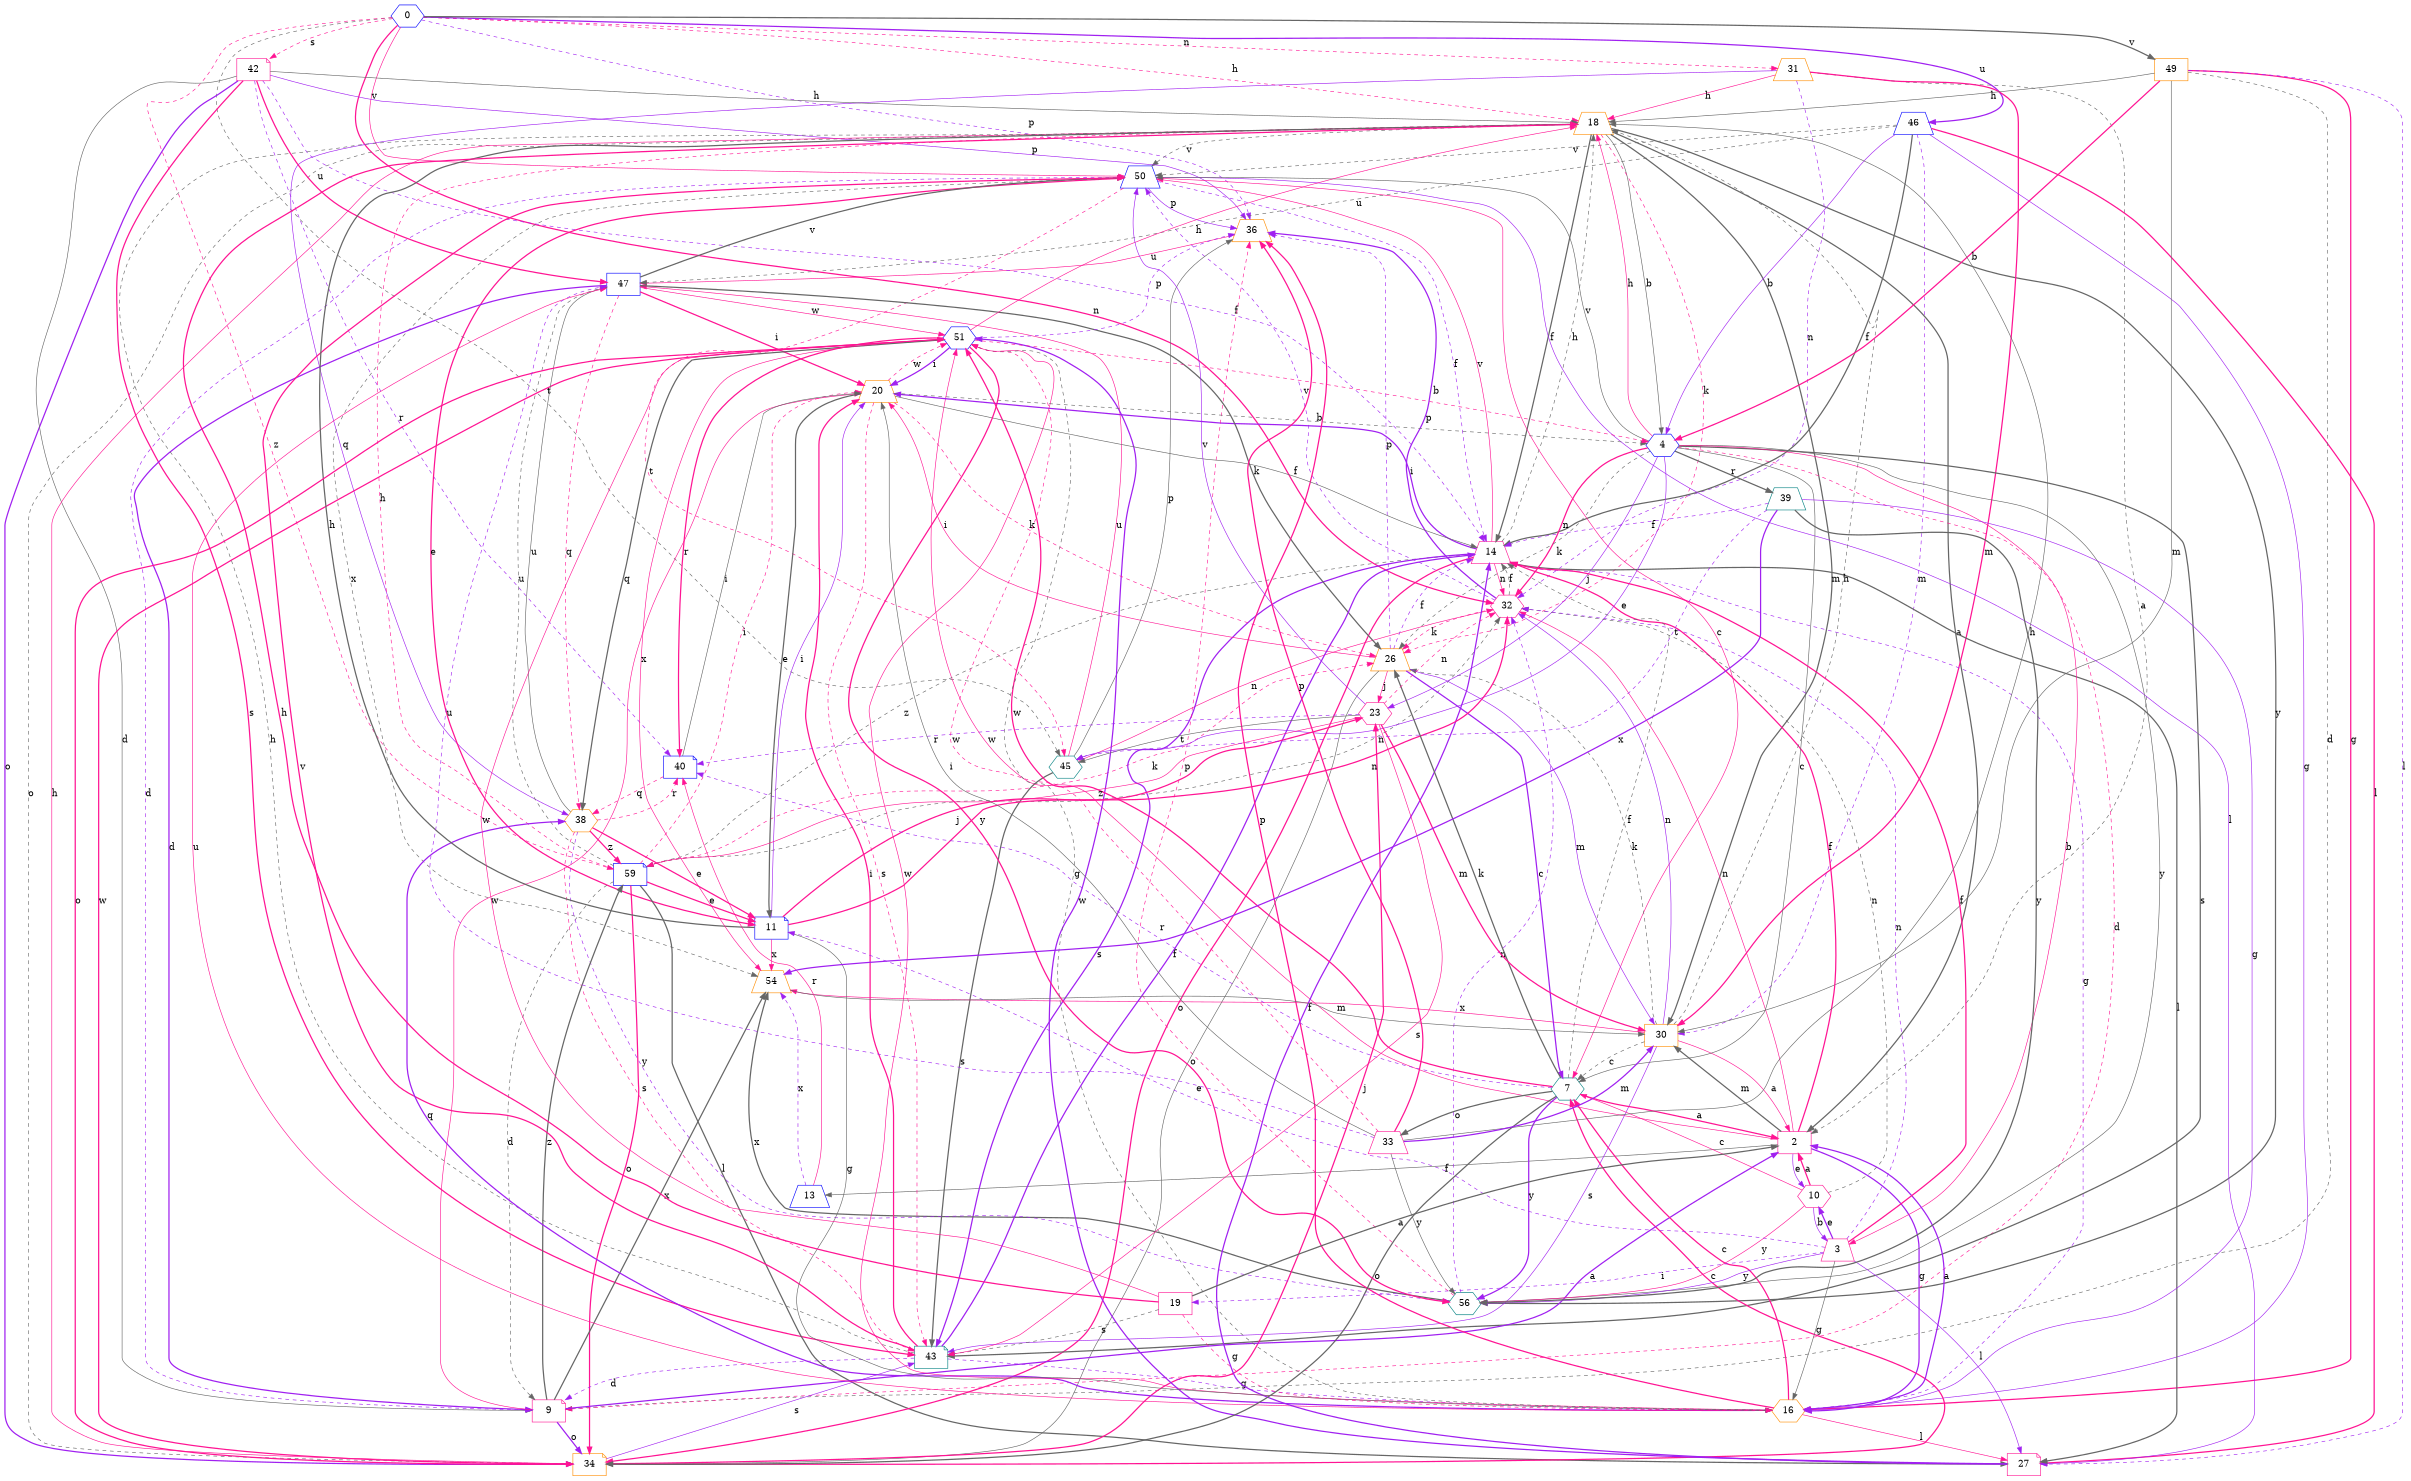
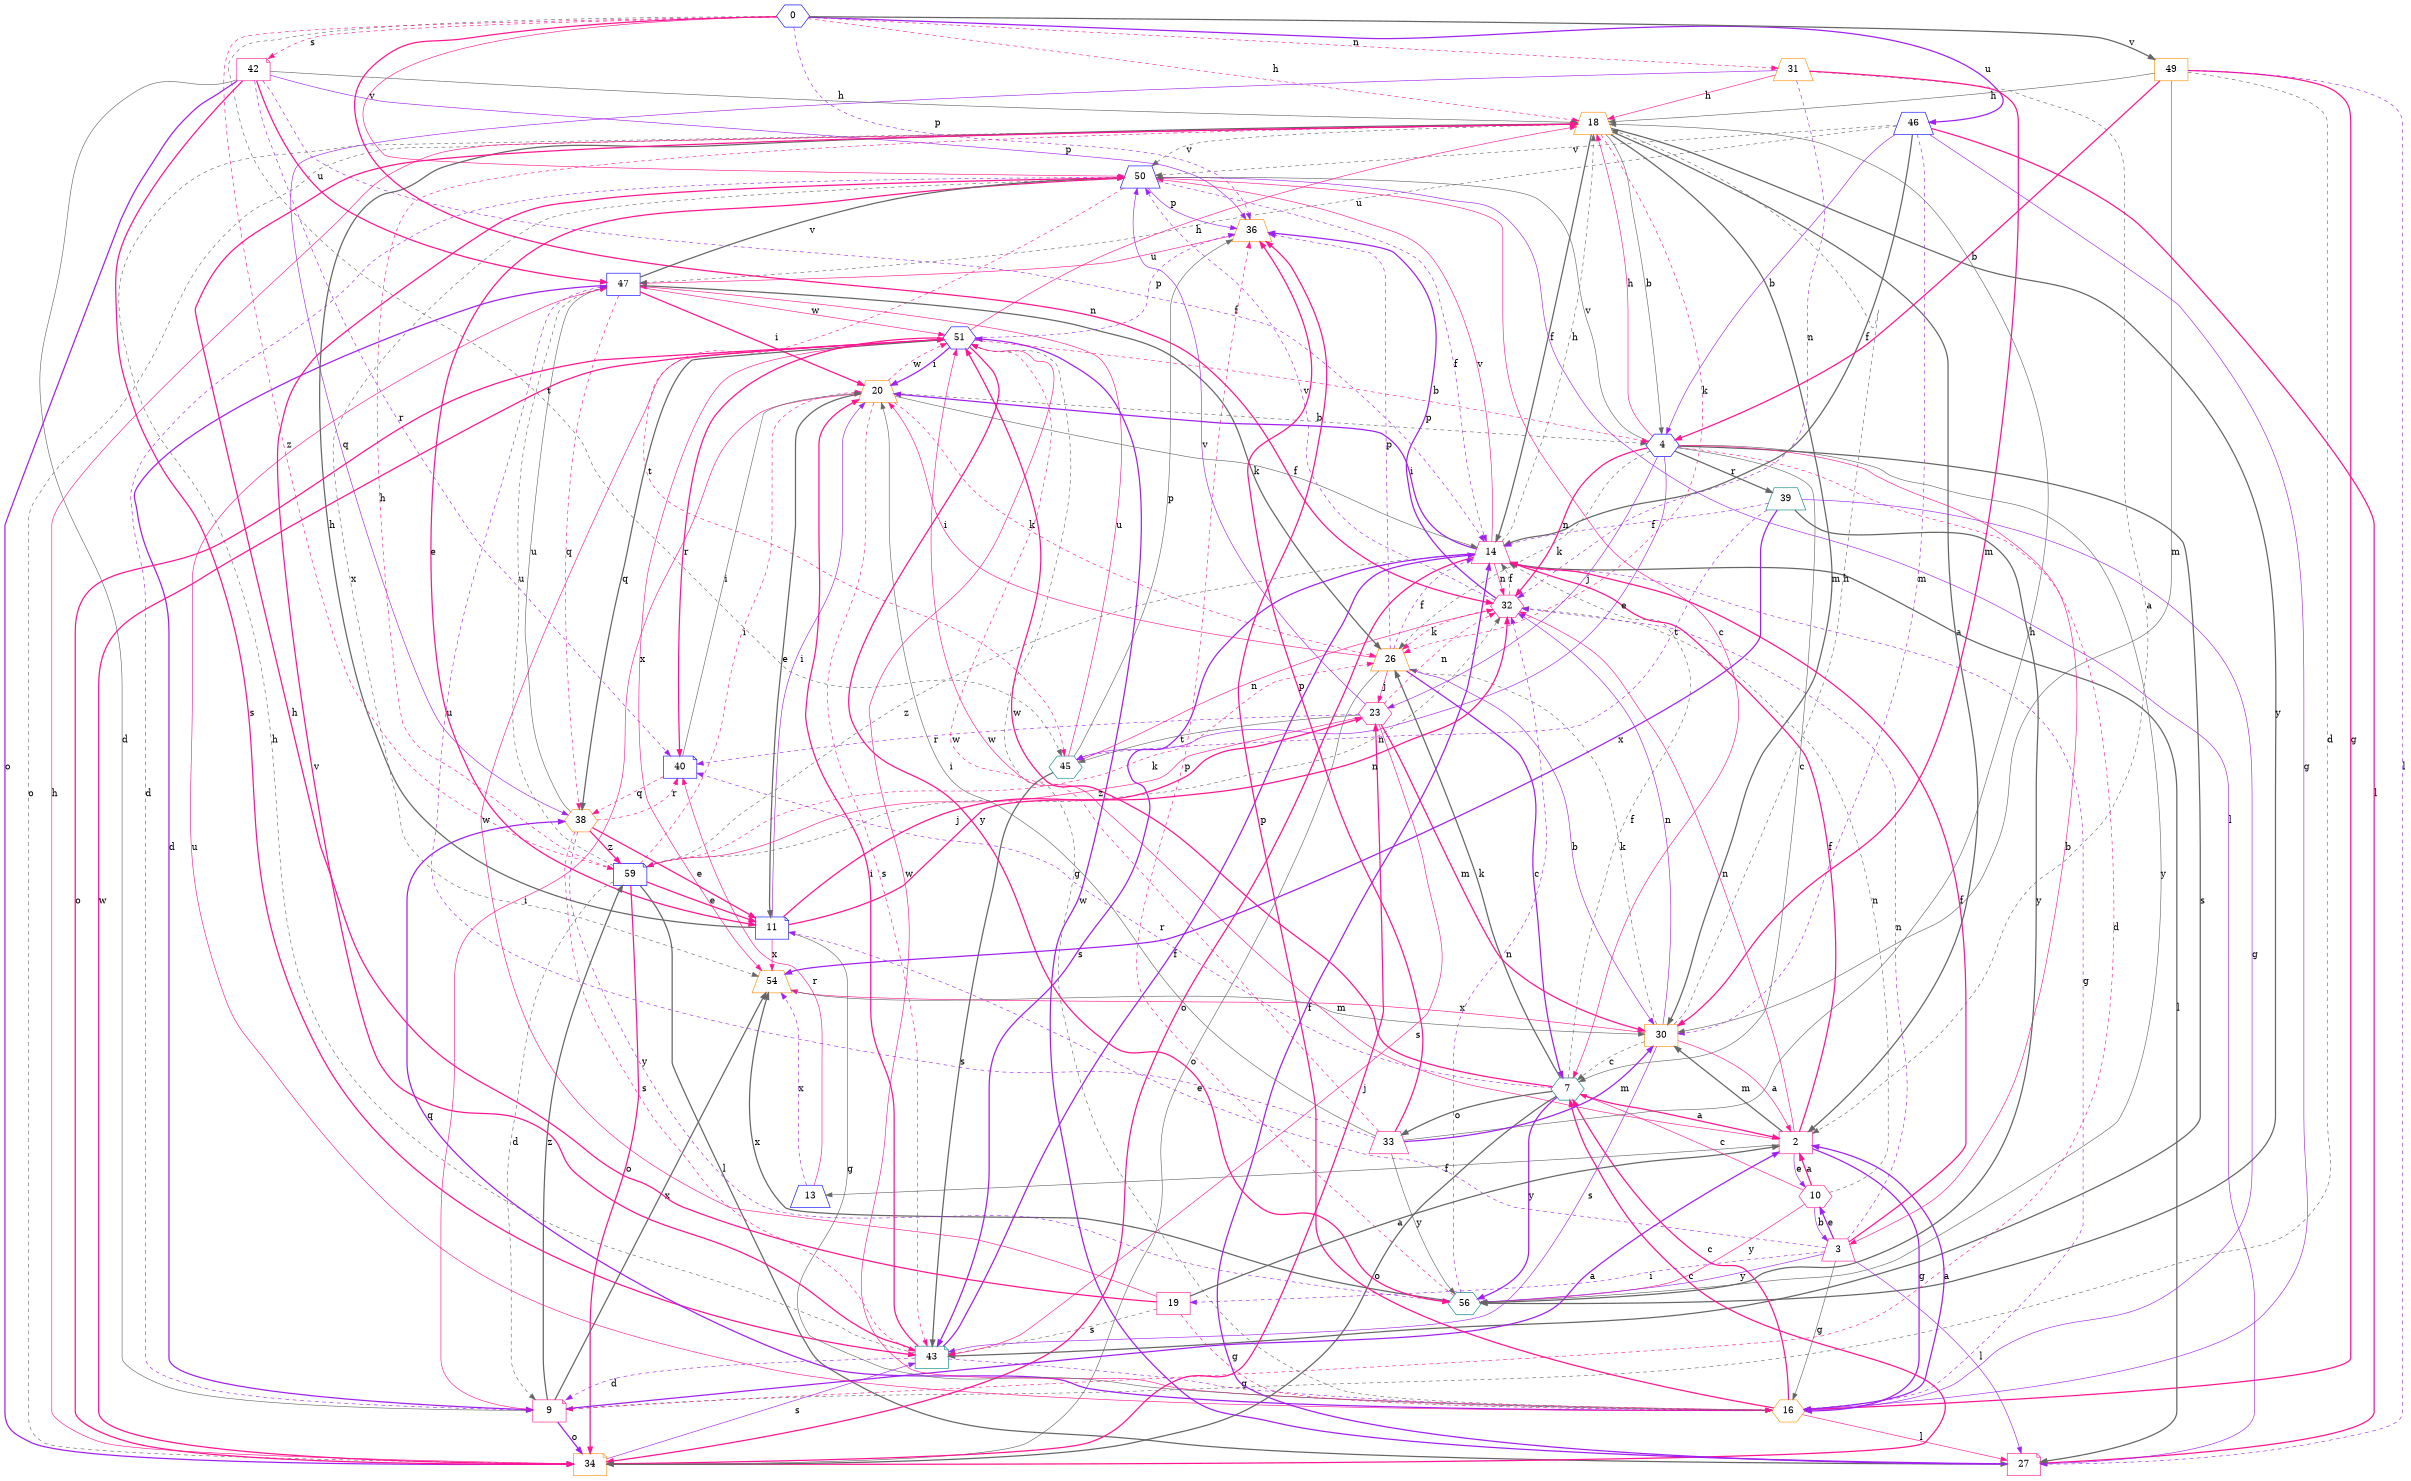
edge "26" -> "30": label "m" -> "b"
edge "9" -> "20": label "w" -> "i"
